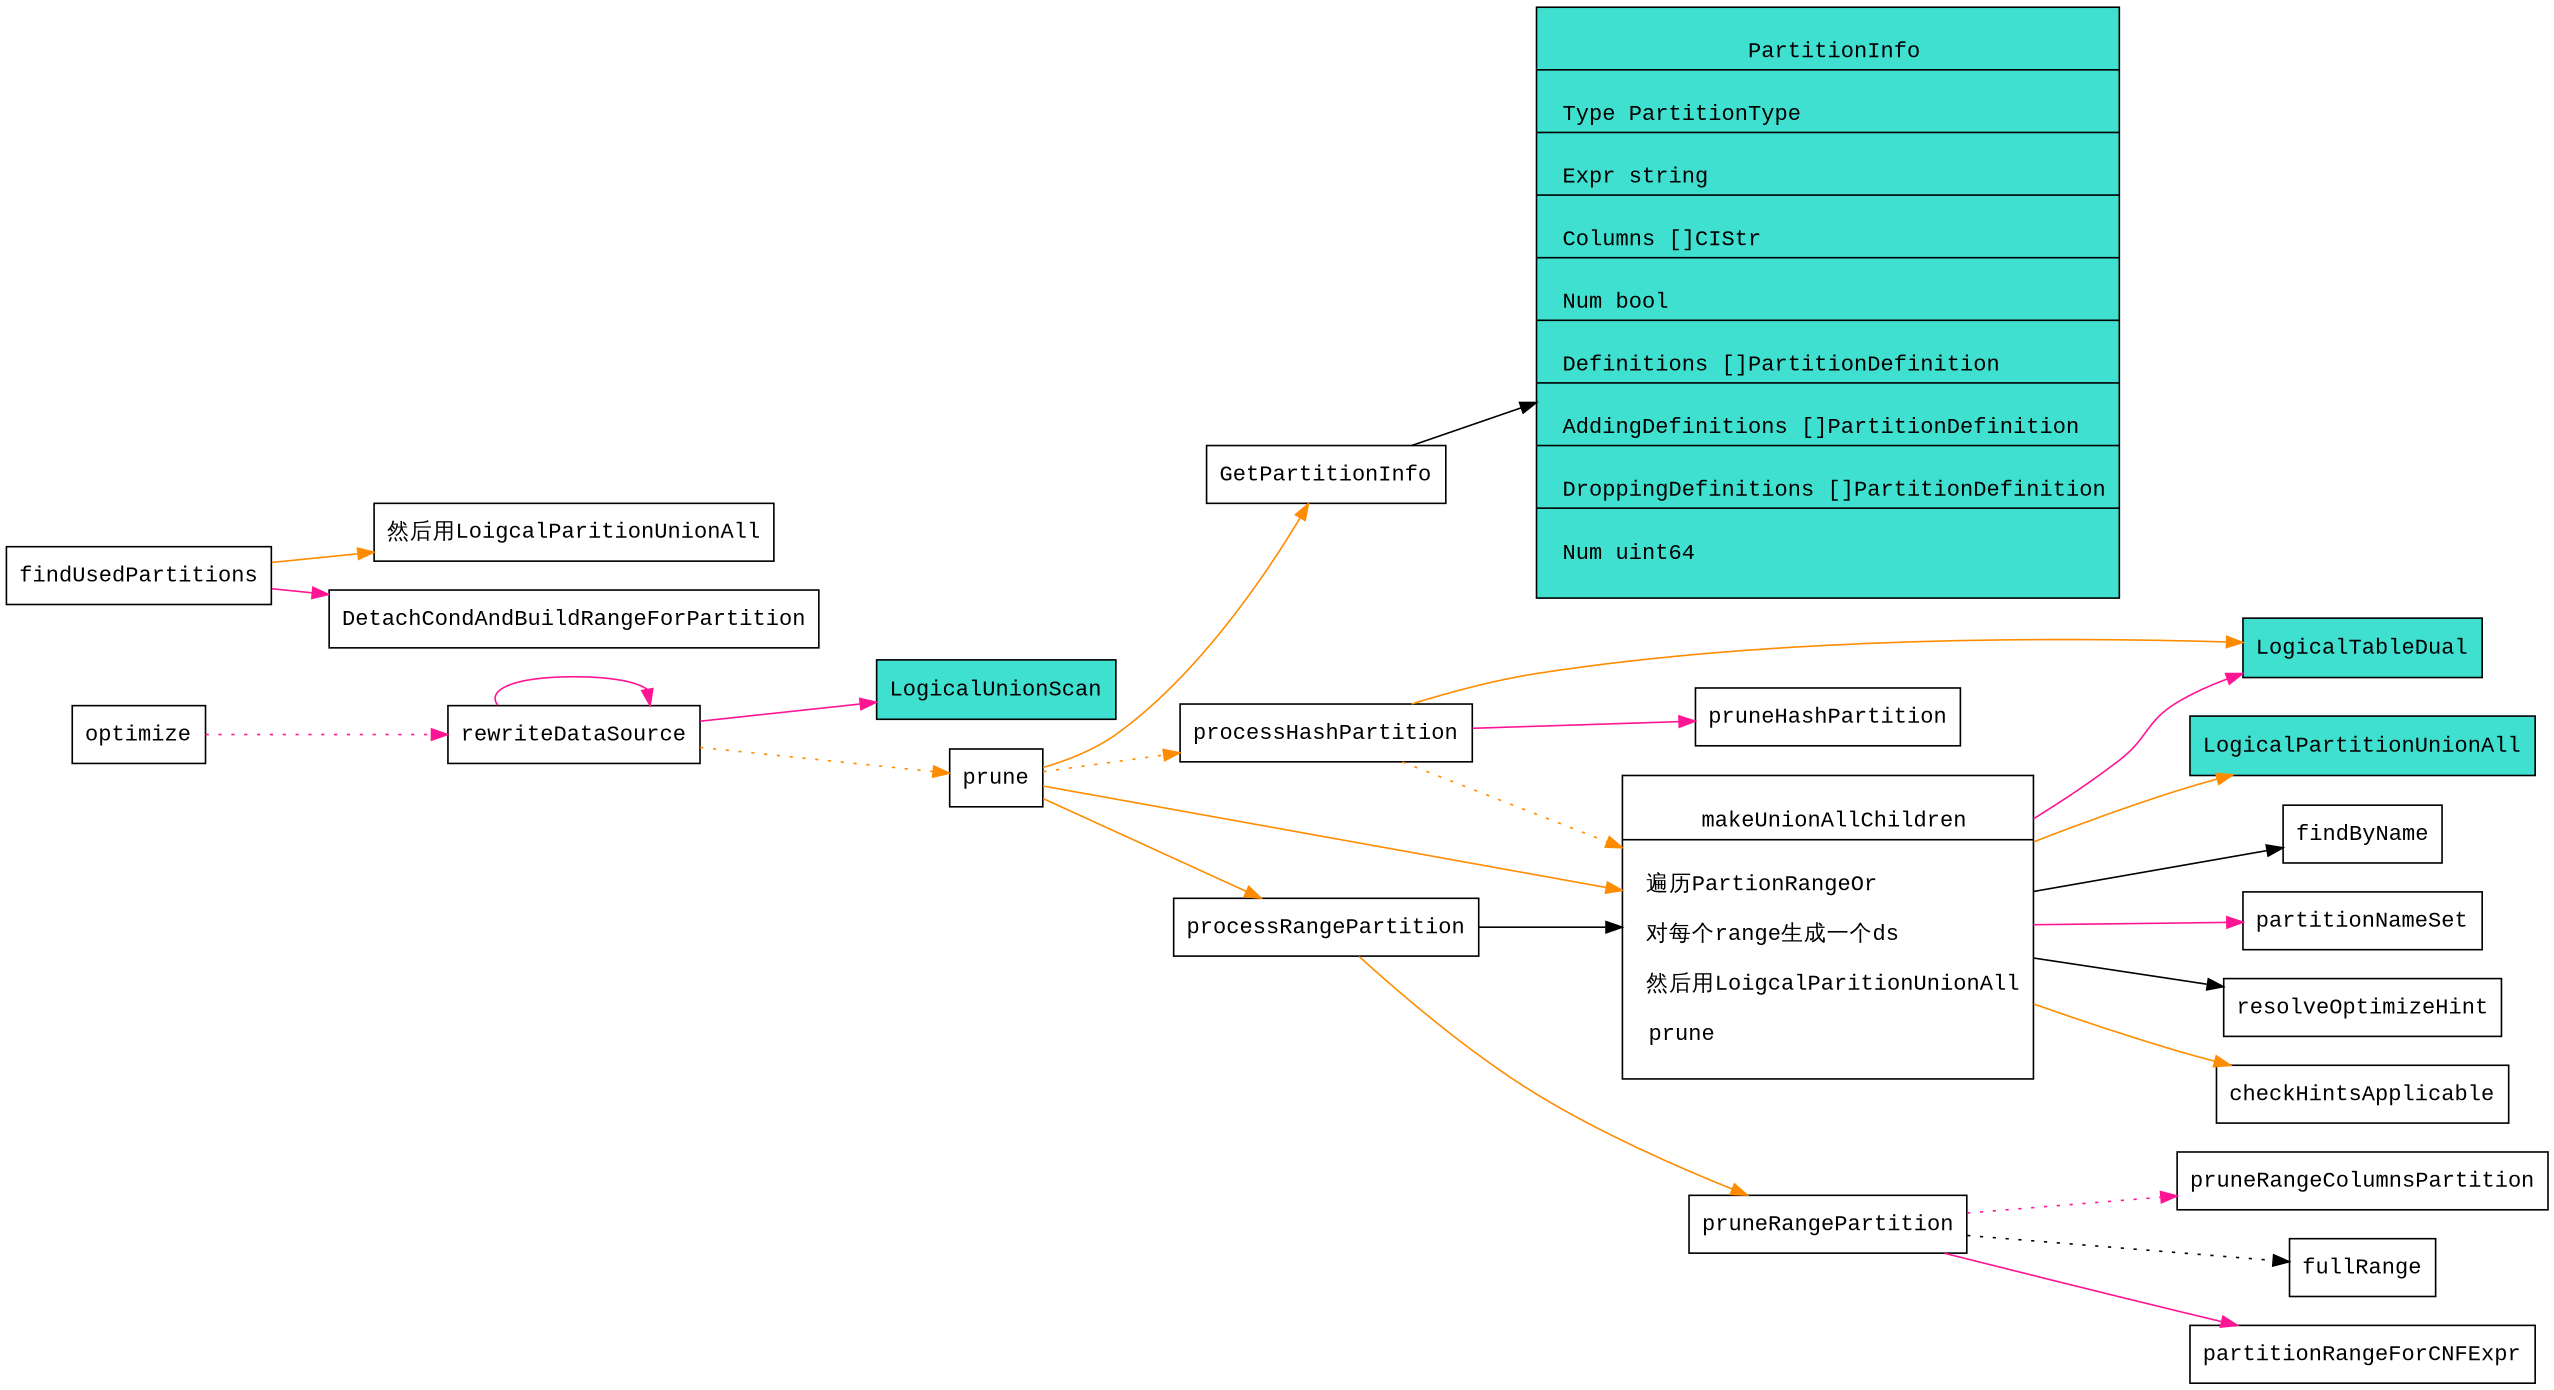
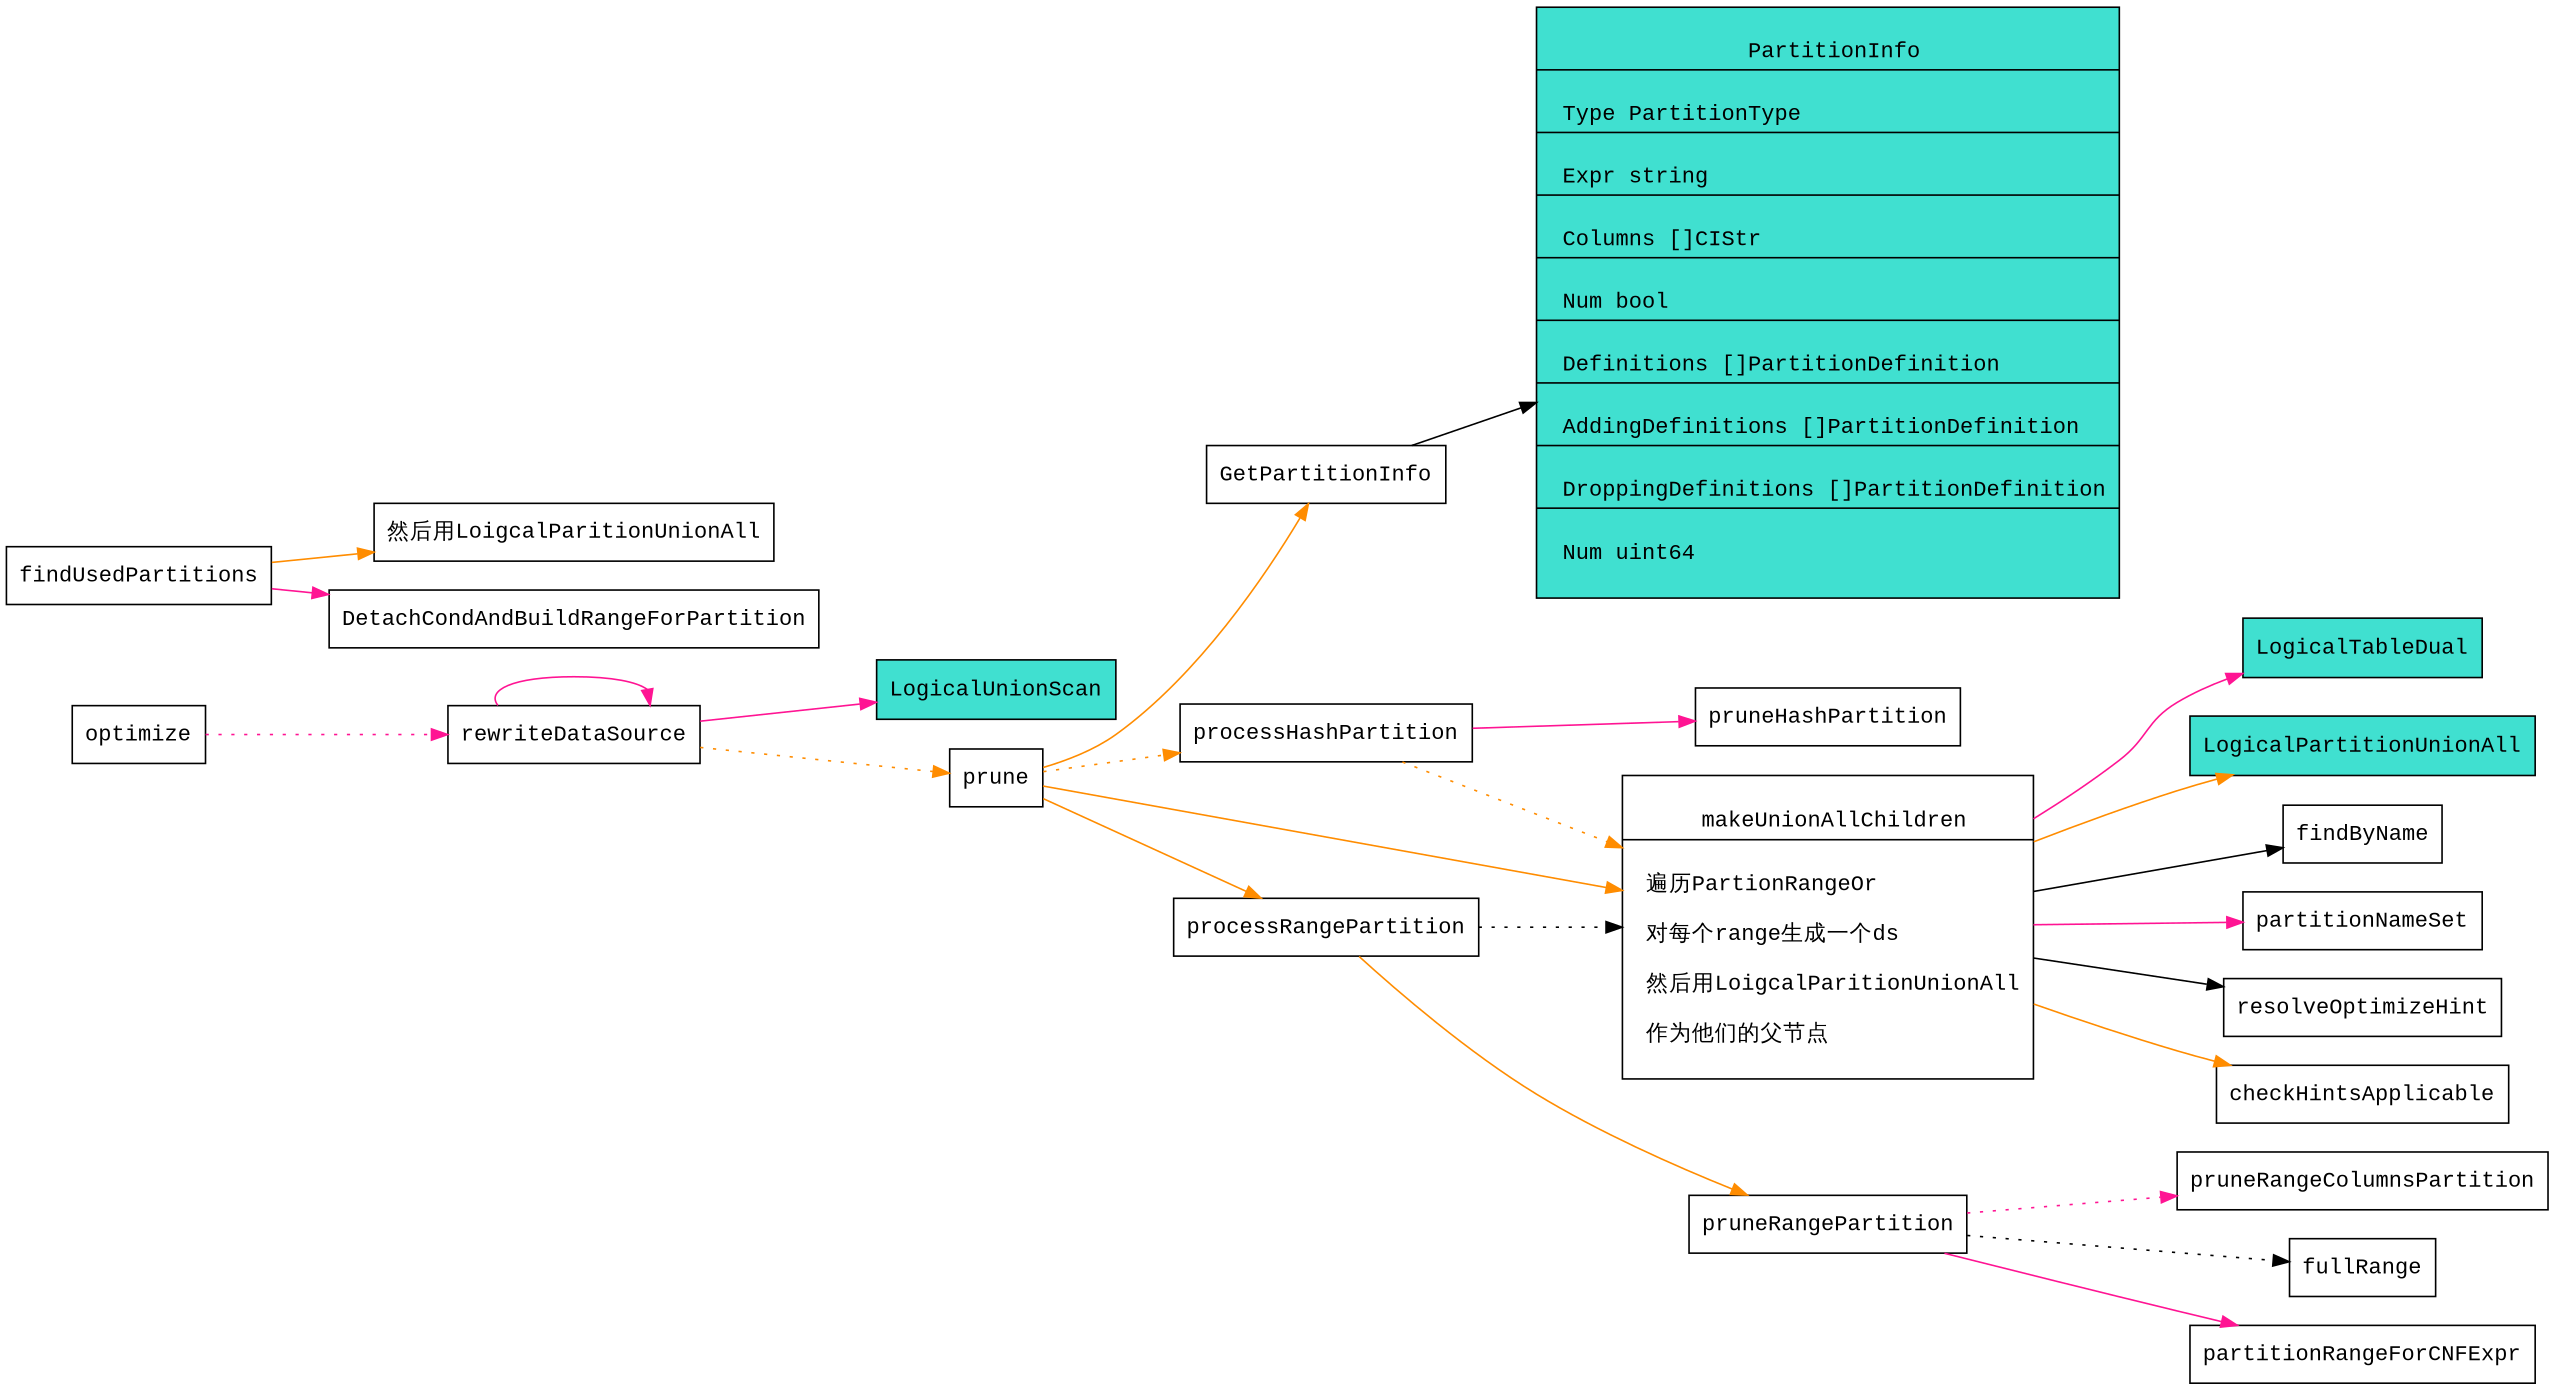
edge "processHashPartition" -> "LogicalTableDual": removed
edge "processRangePartition" -> "makeUnionAllChildren": style solid -> dotted
node "makeUnionAllChildren": text "prune" -> "作为他们的父节点"
